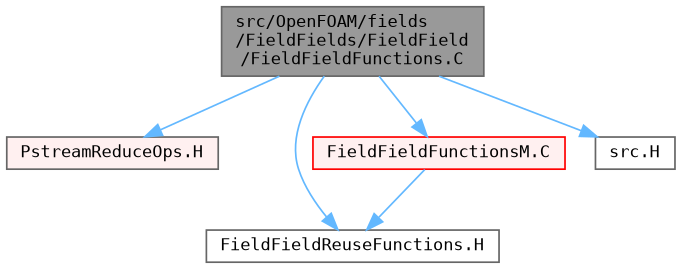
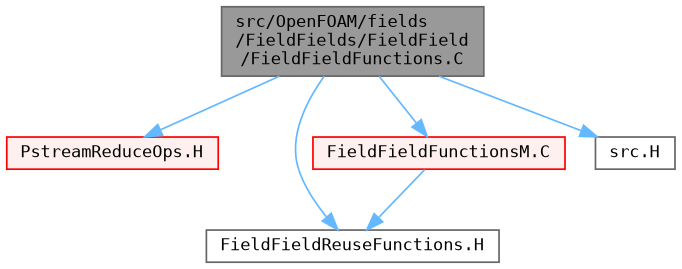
node "PstreamReduceOps.H": color grey40 -> red
